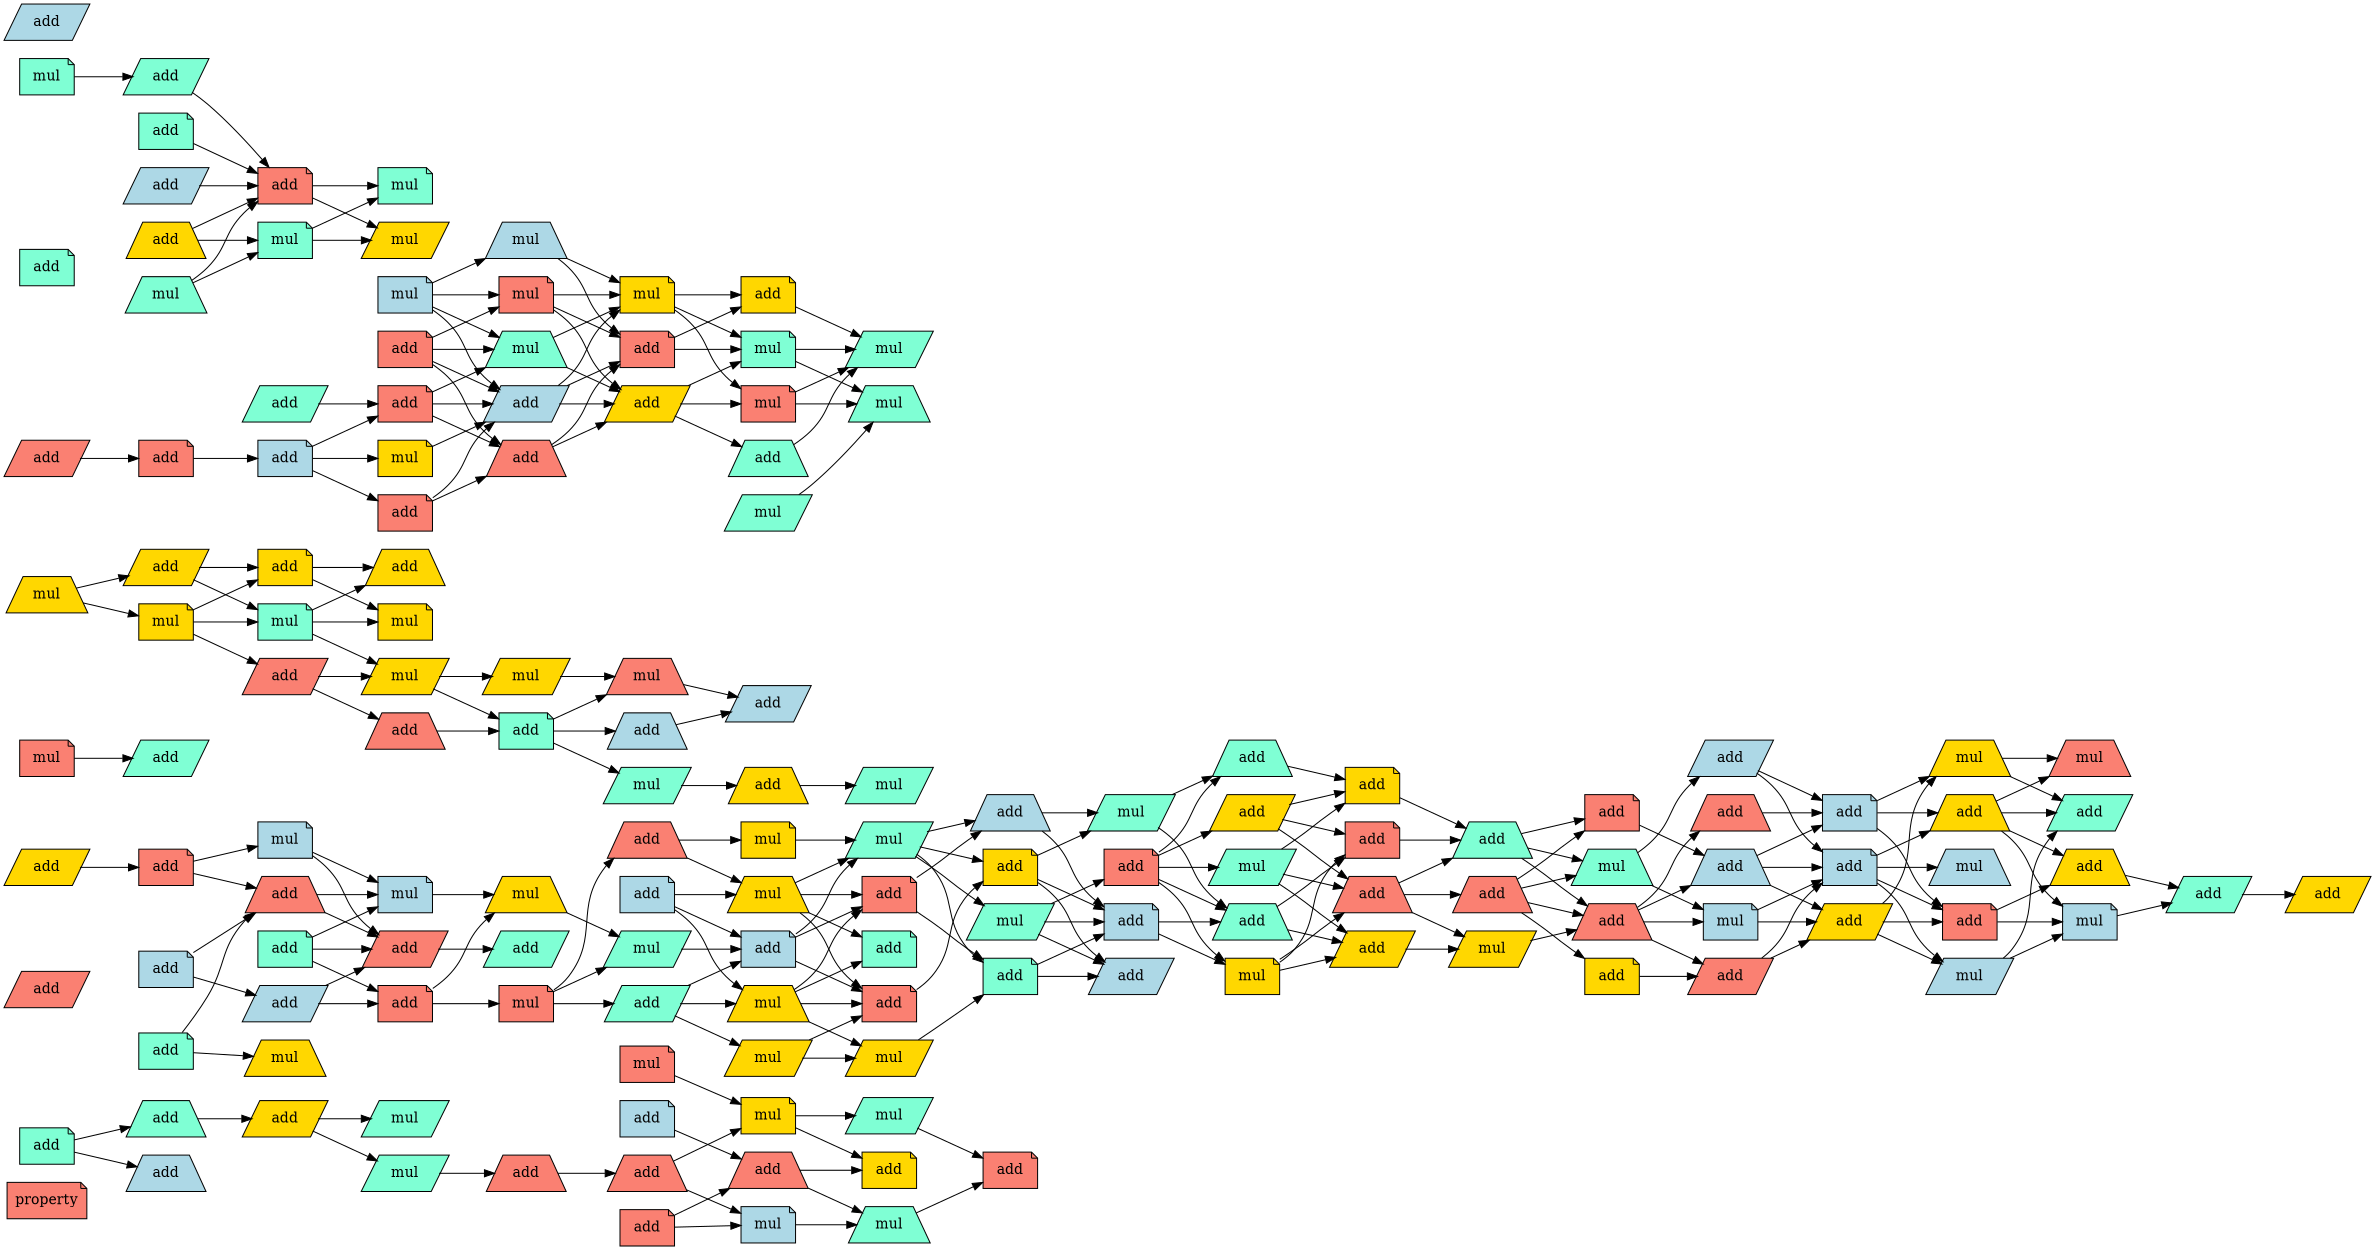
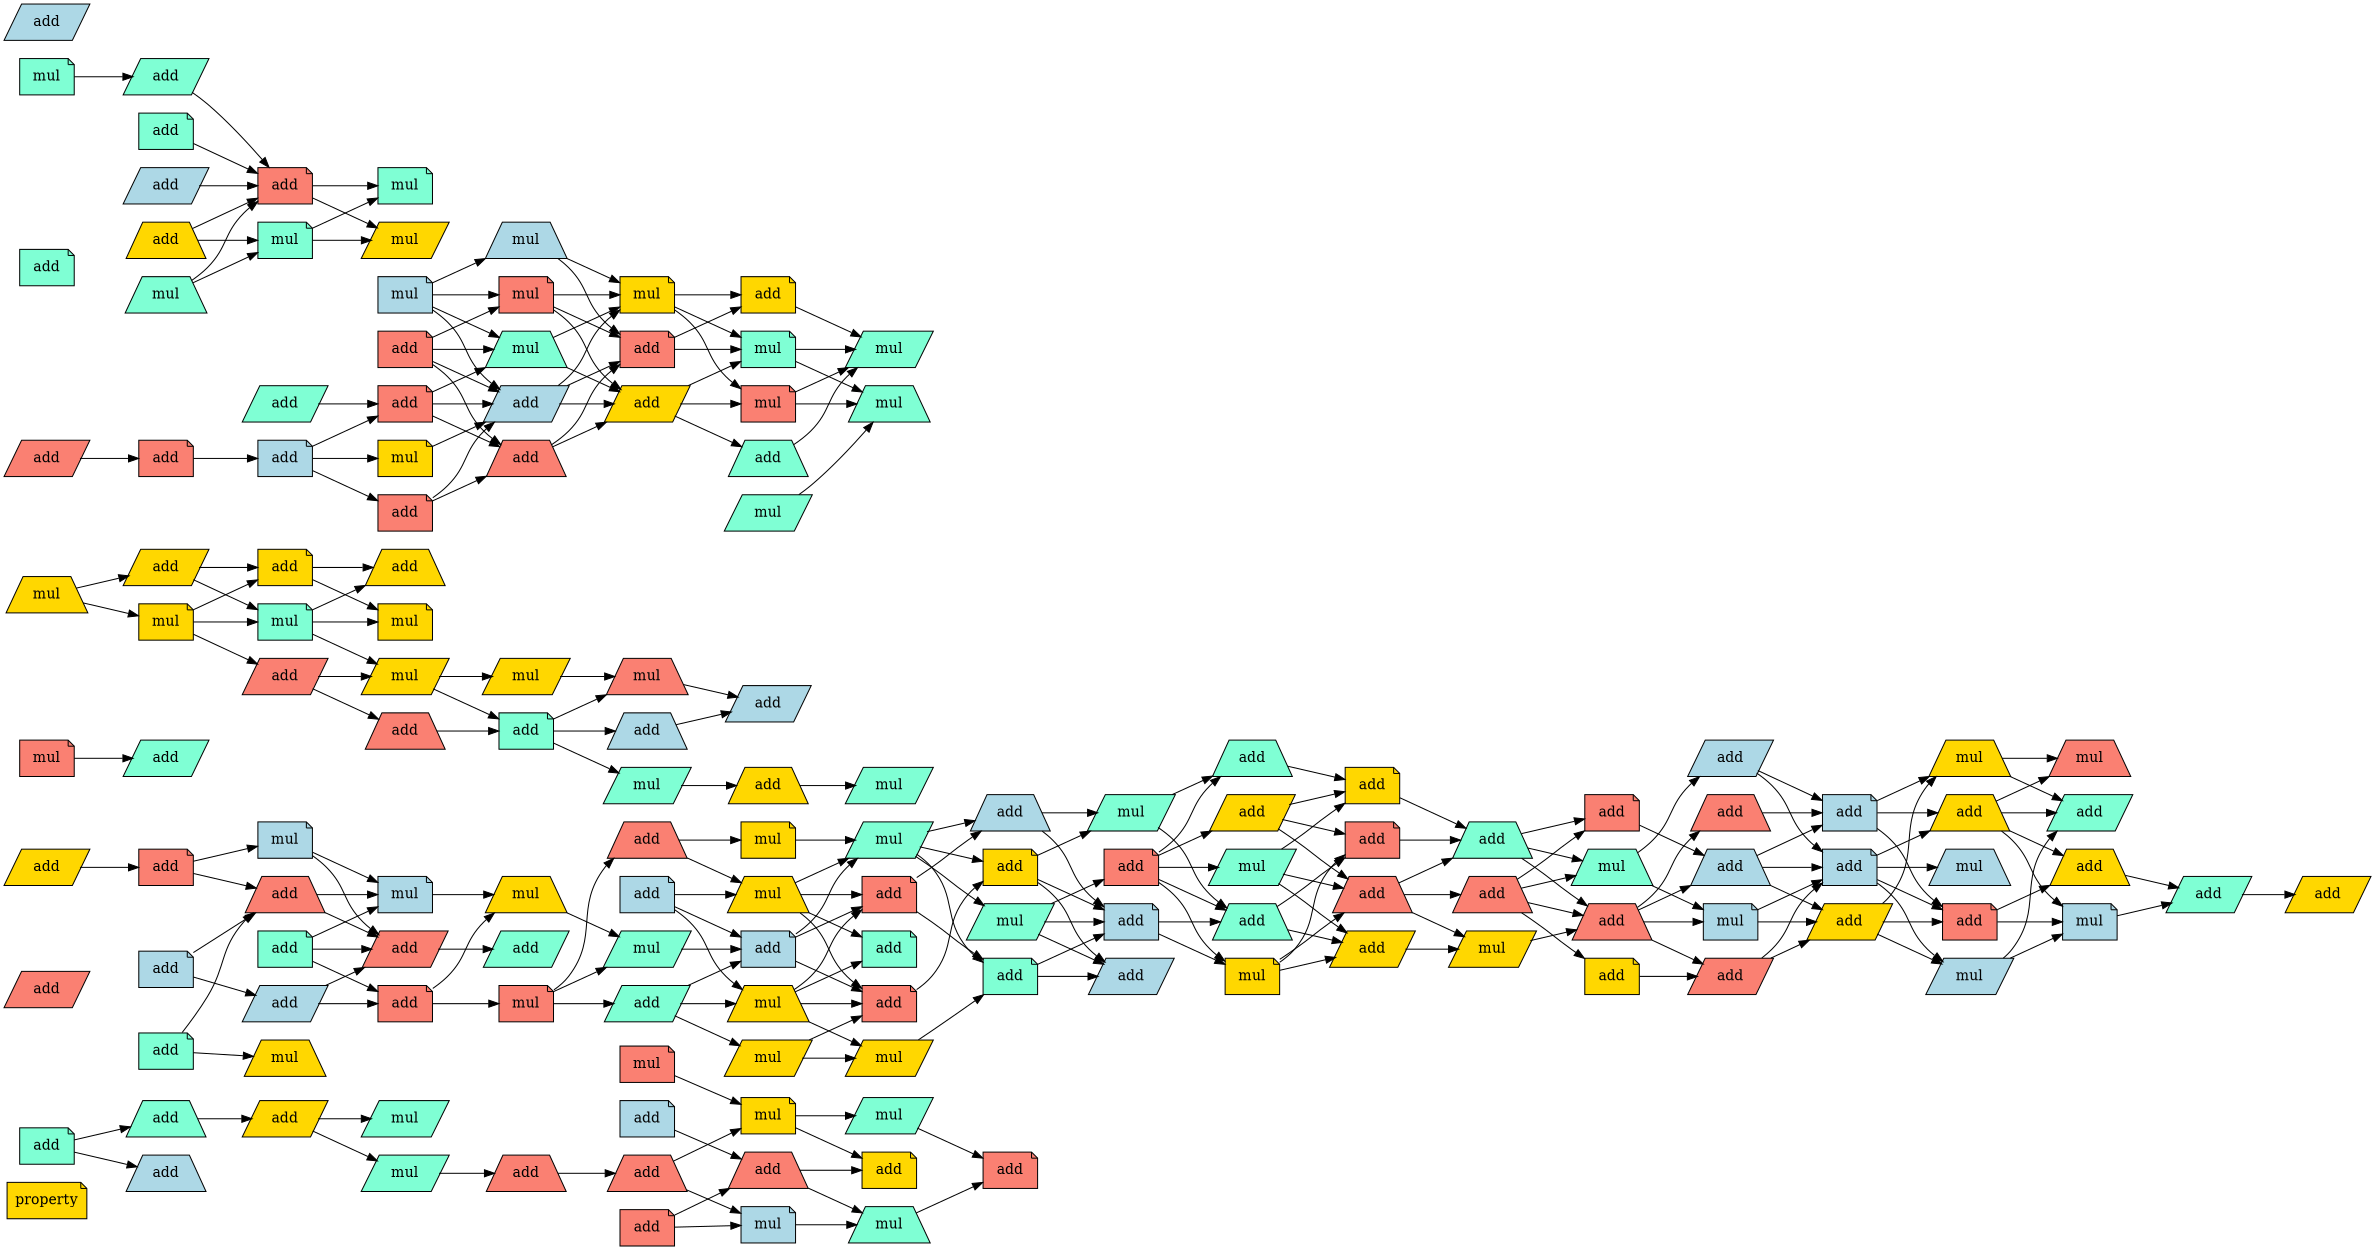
node "property": fillcolor salmon -> gold
